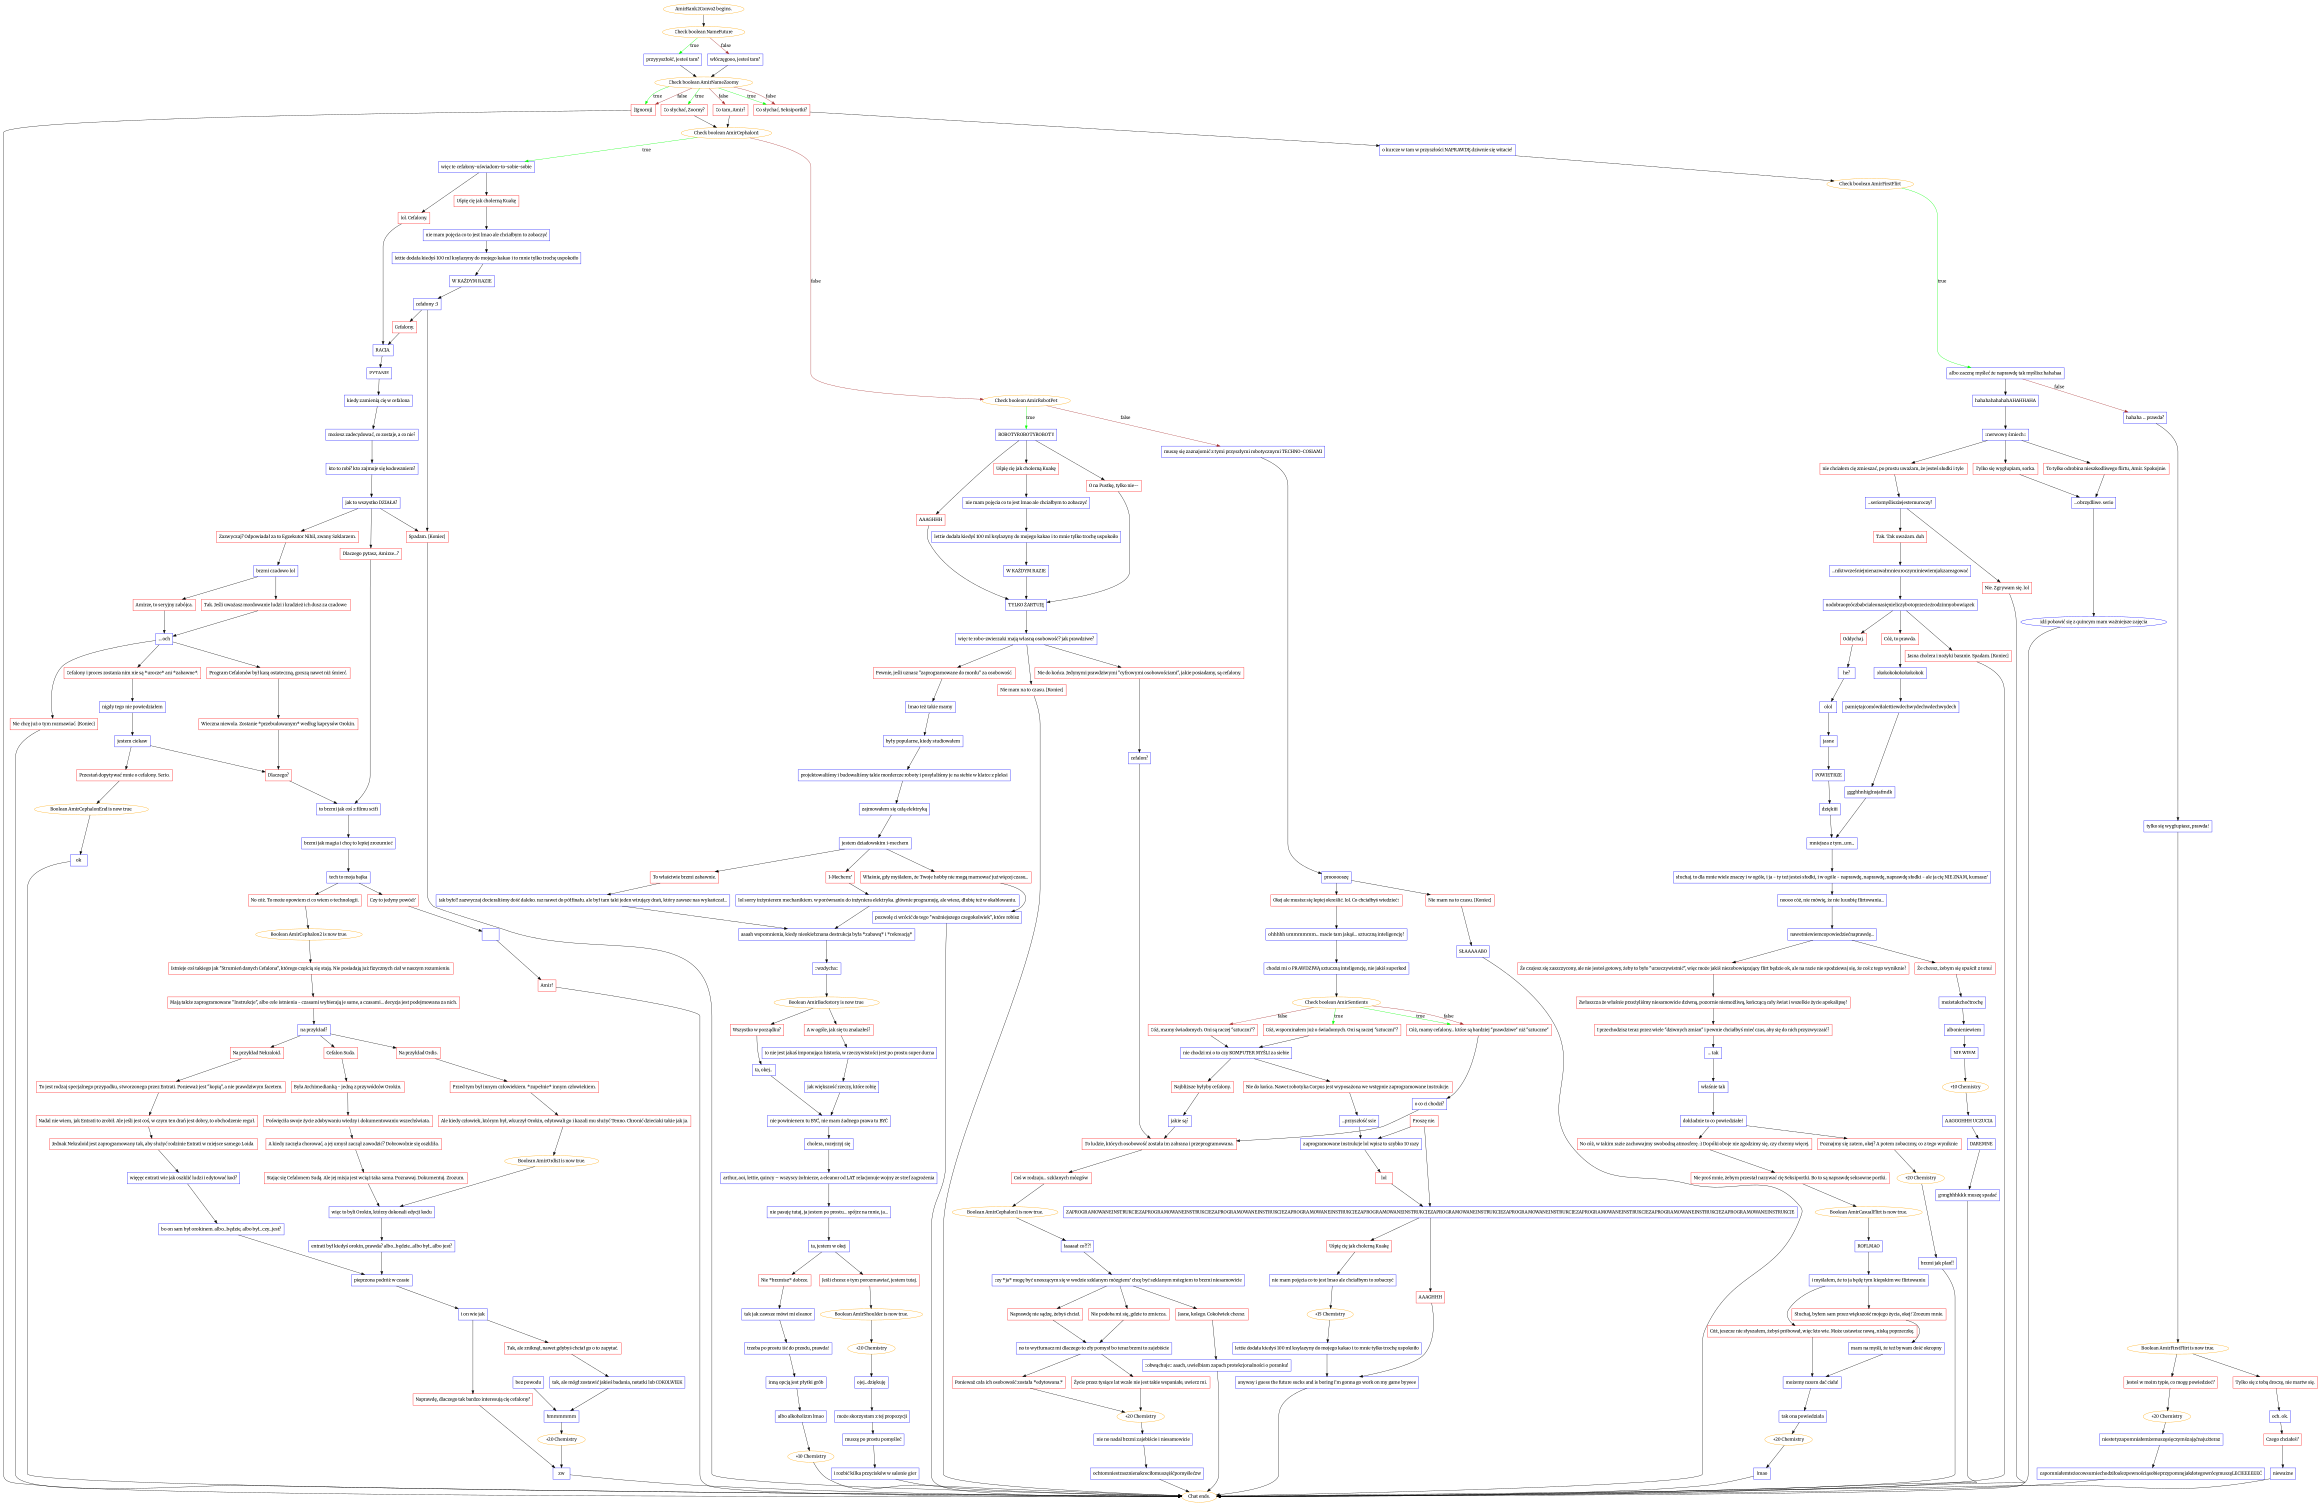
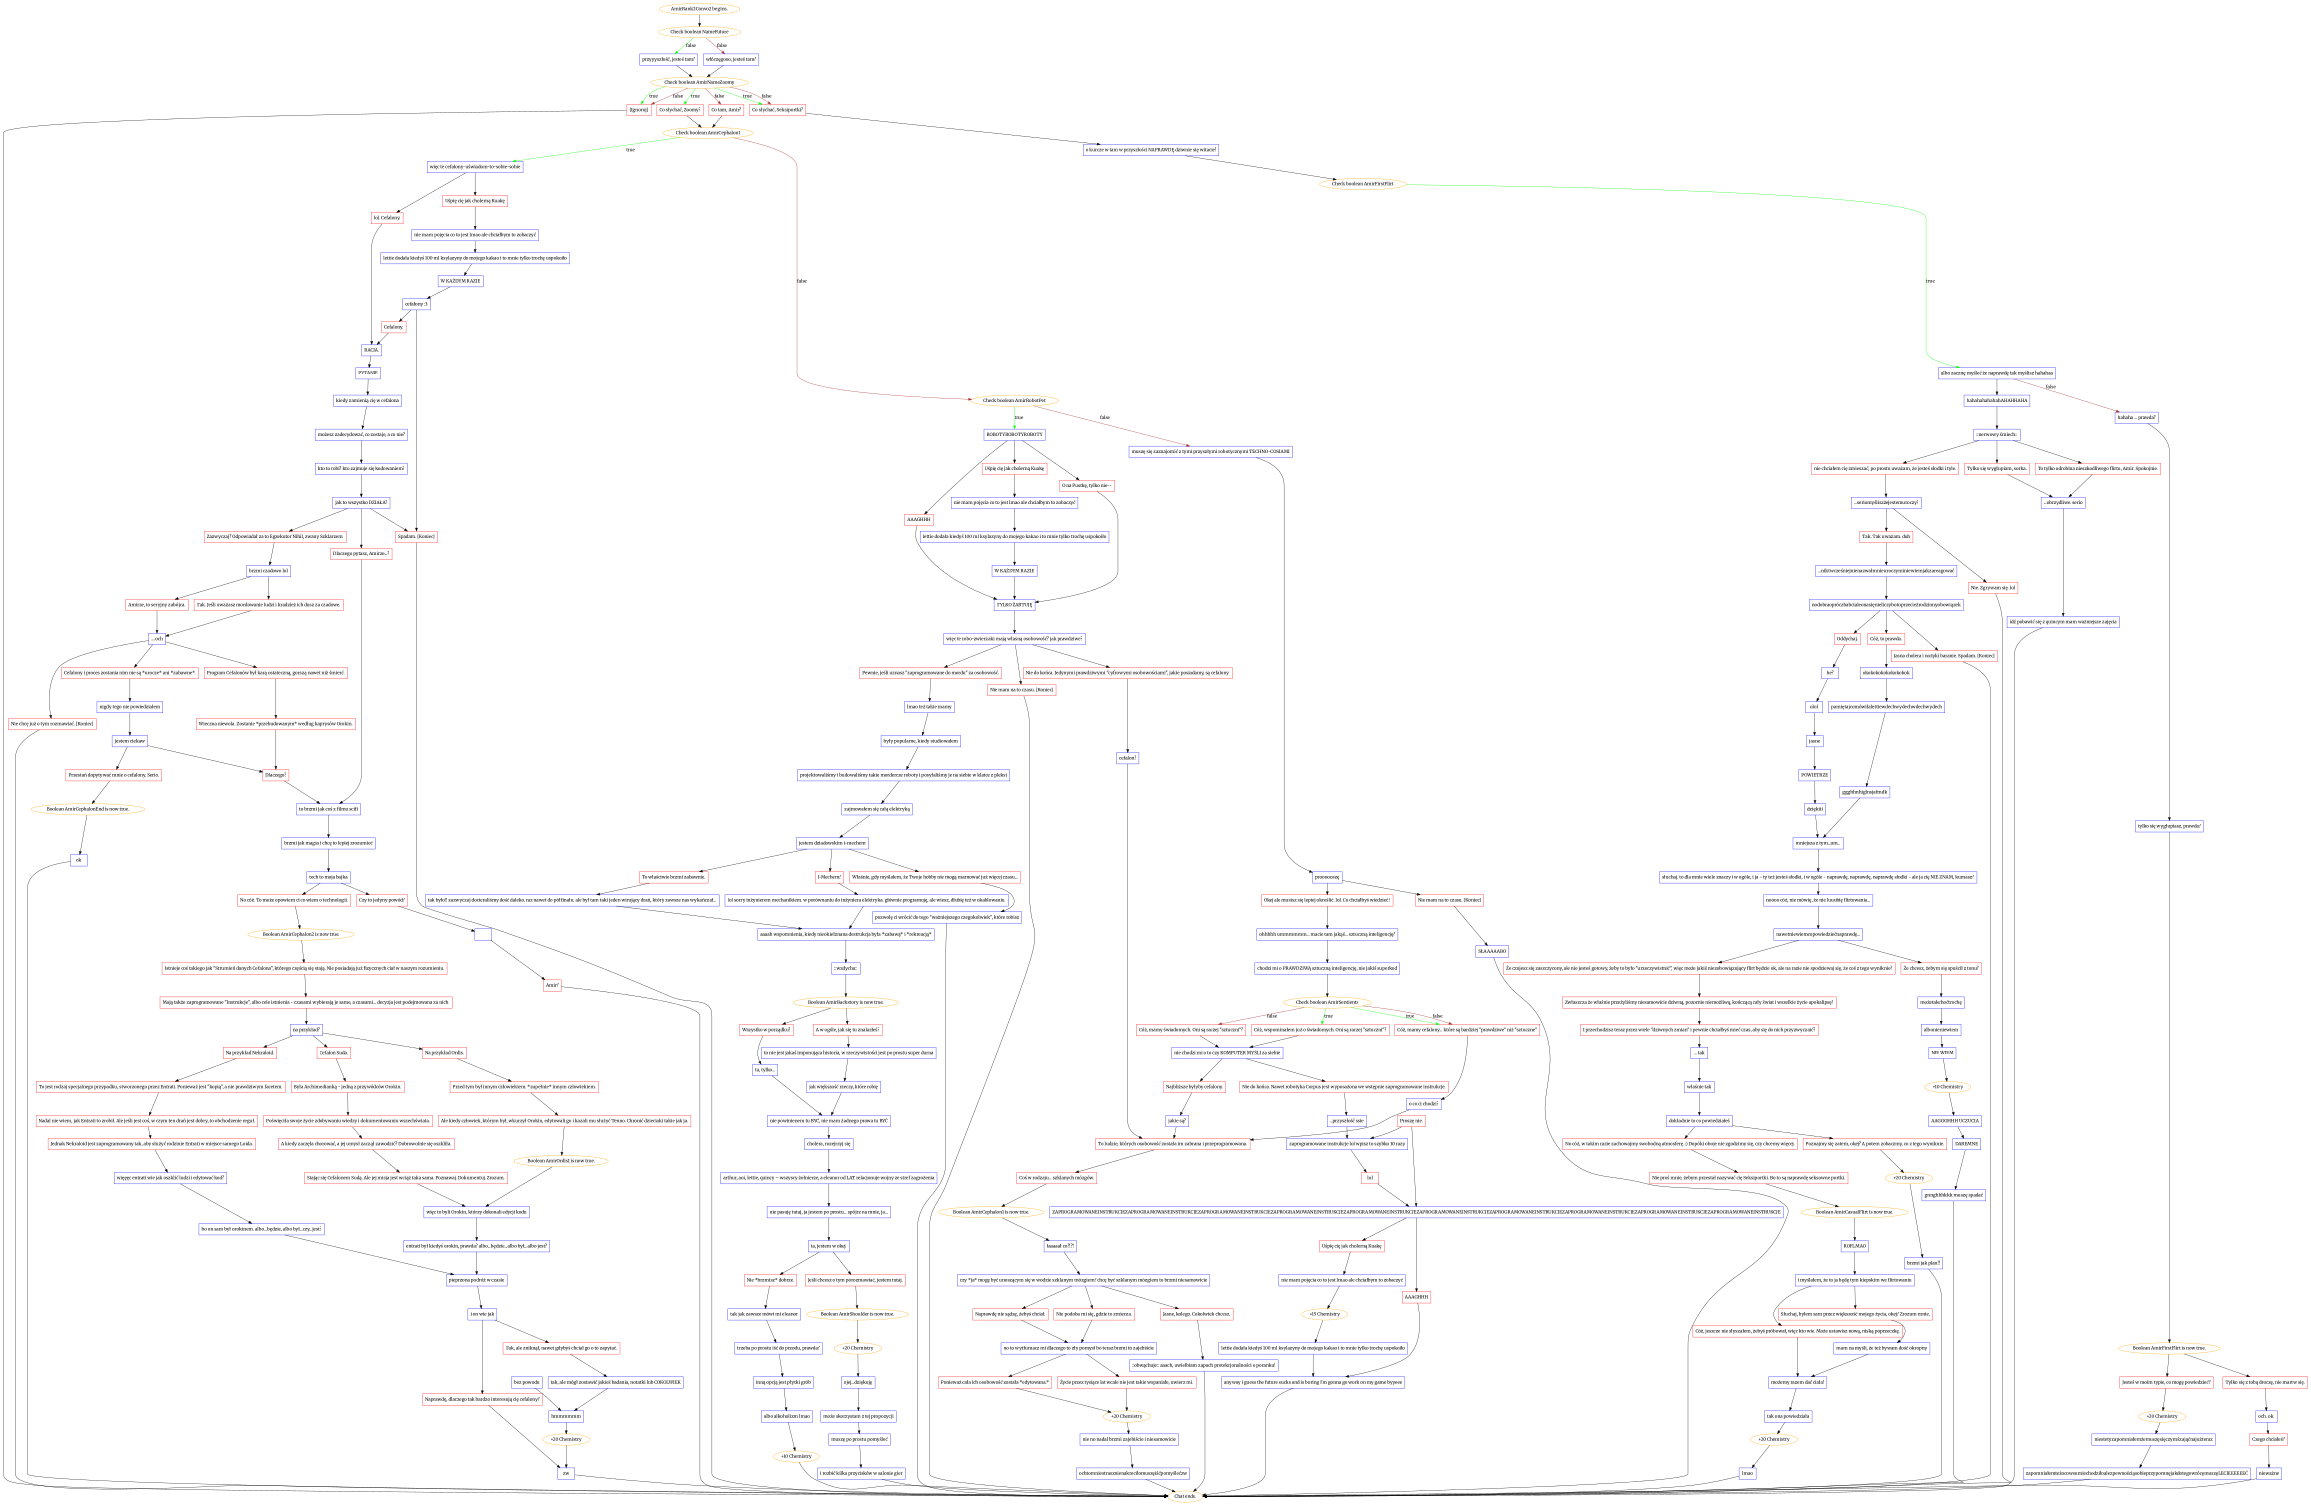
edge "Check boolean NameFuture" -> "przyyyszłość, jesteś tam?": label "true" -> "false"
node "idź pobawić się z quincym mam ważniejsze zajęcia": shape ellipse -> box
node "ta, okej...": label "ta, okej..." -> "ta, tylko..."
